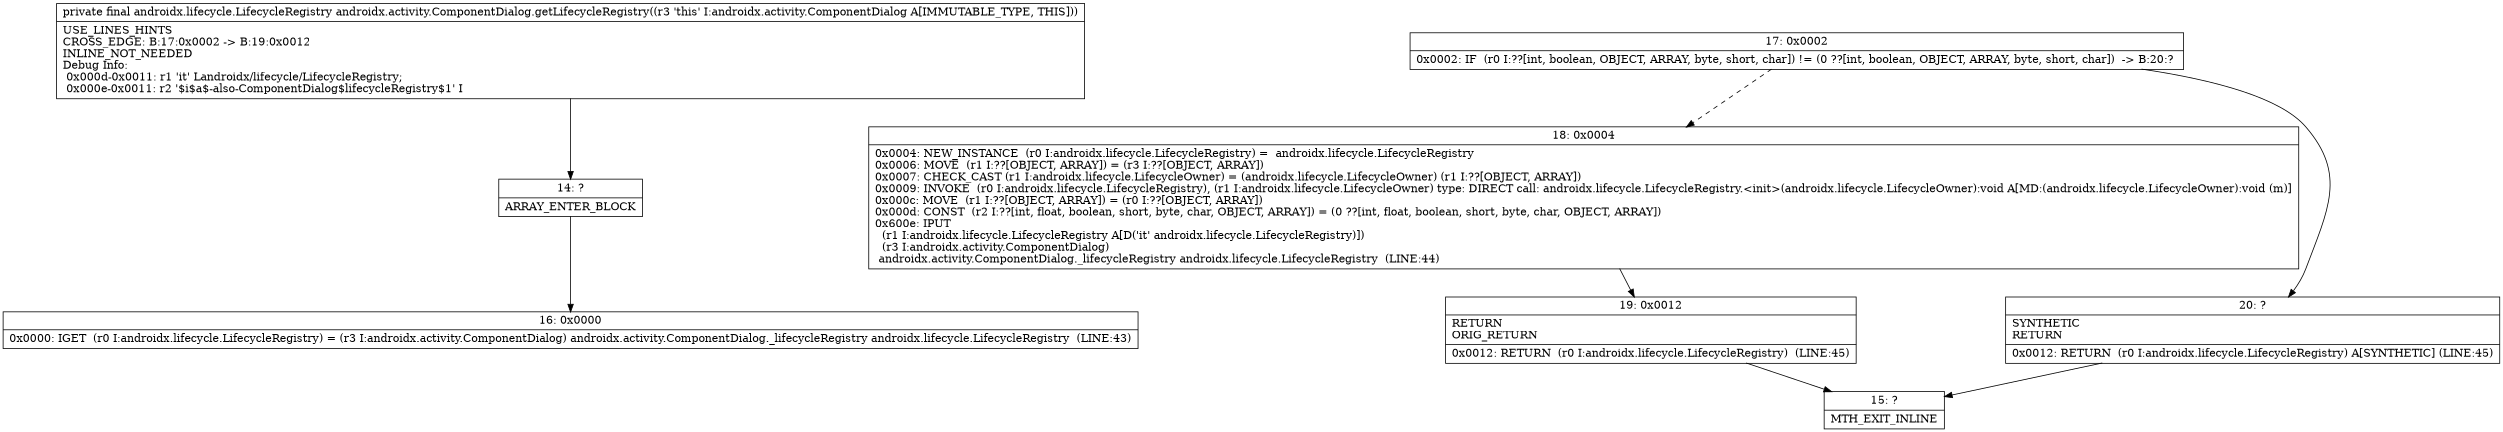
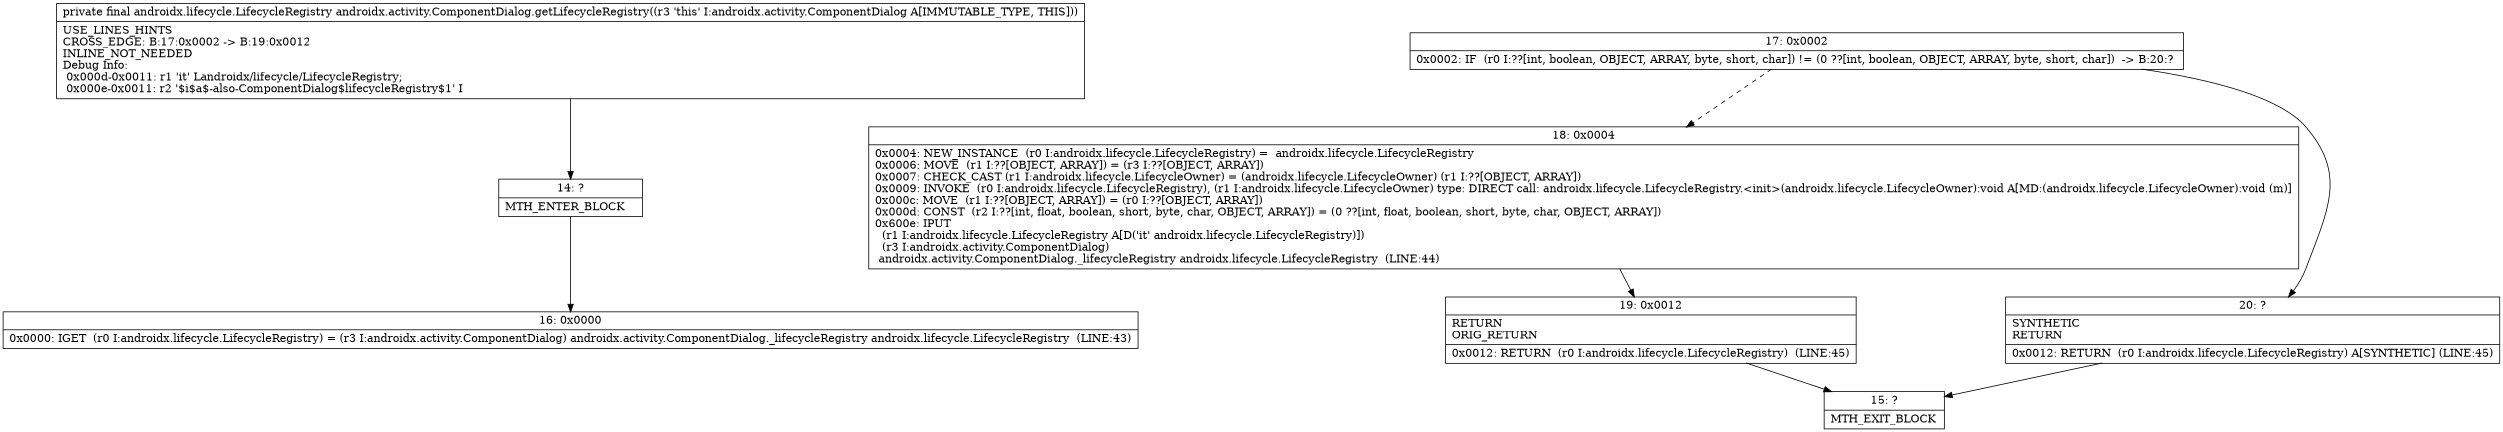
node "14: ?": text "ARRAY_ENTER_BLOCK" -> "MTH_ENTER_BLOCK"
node "15: ?": text "MTH_EXIT_INLINE" -> "MTH_EXIT_BLOCK"
